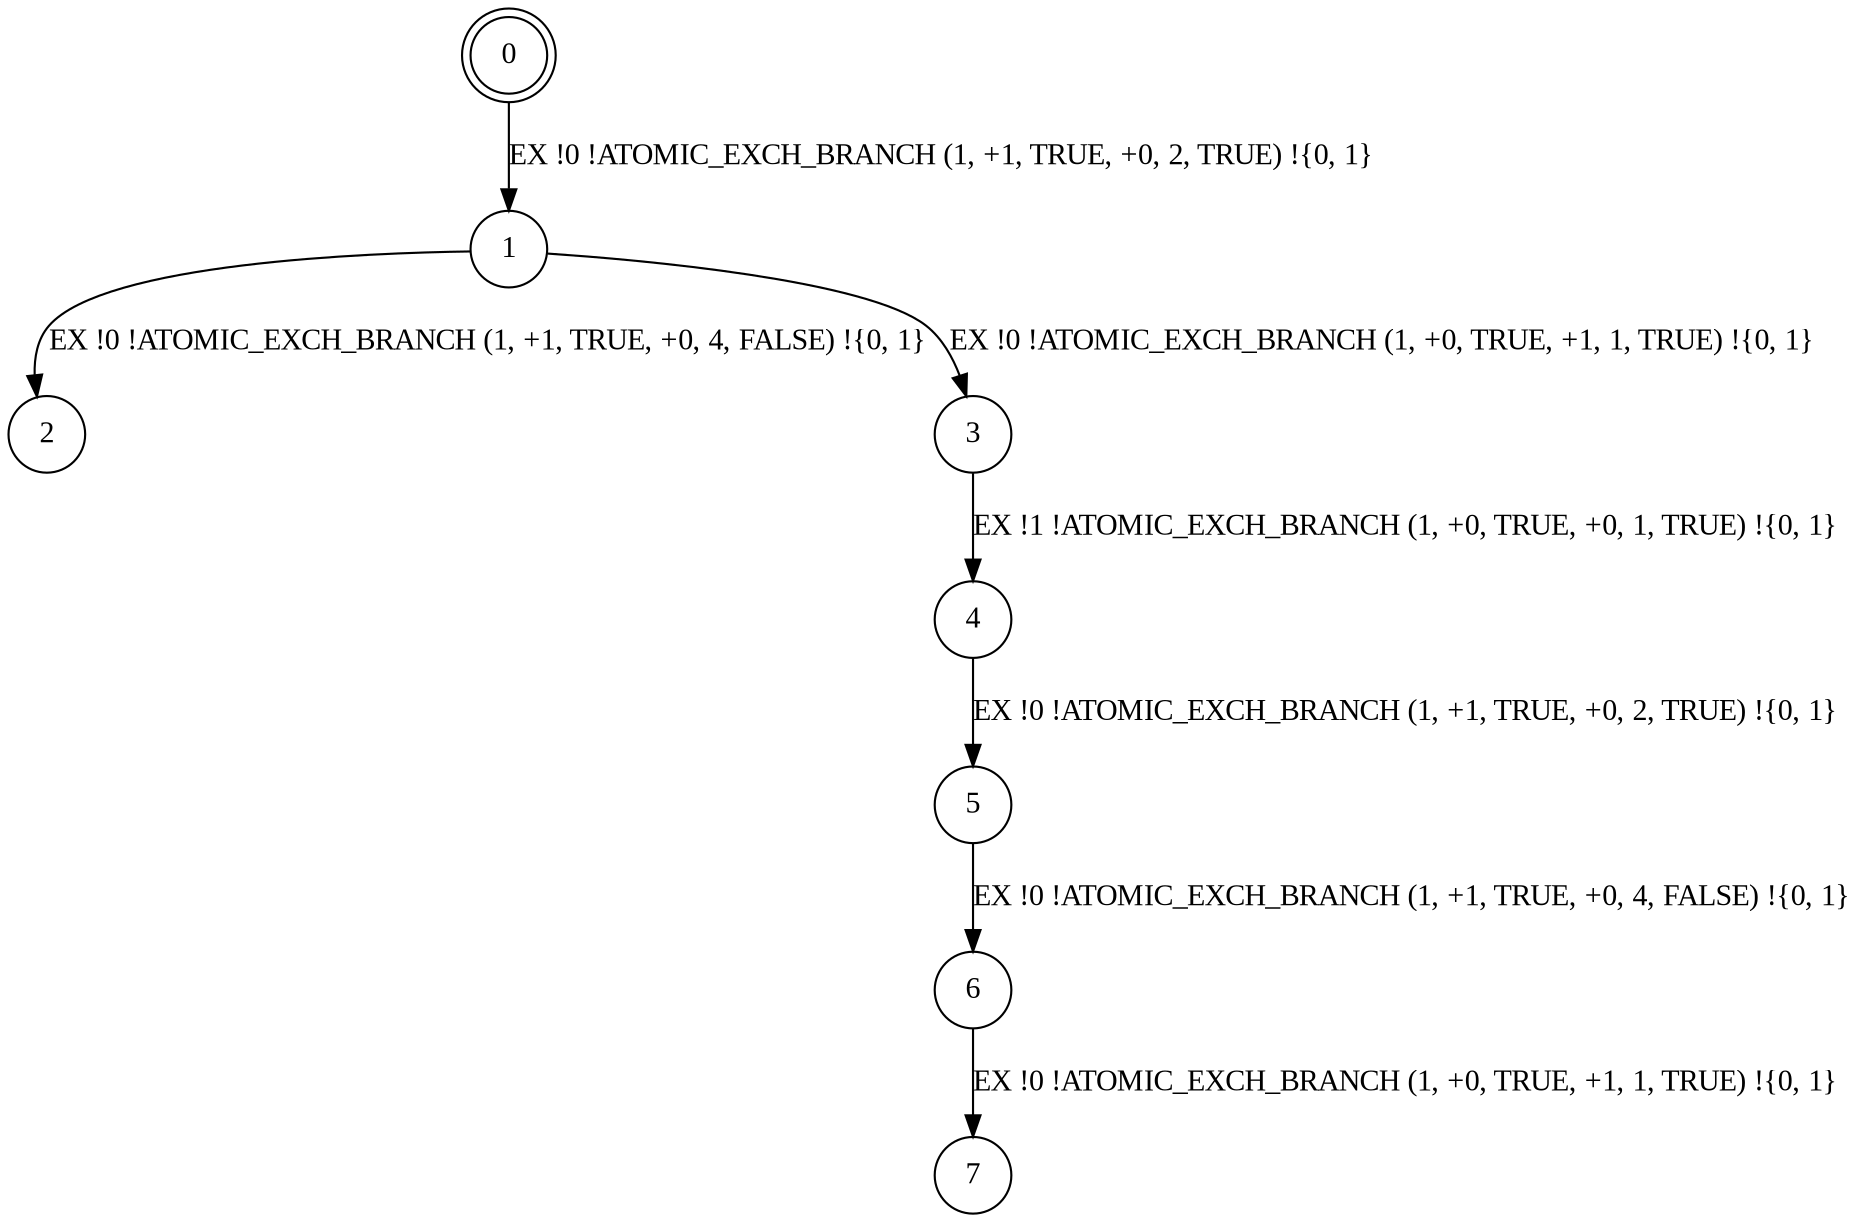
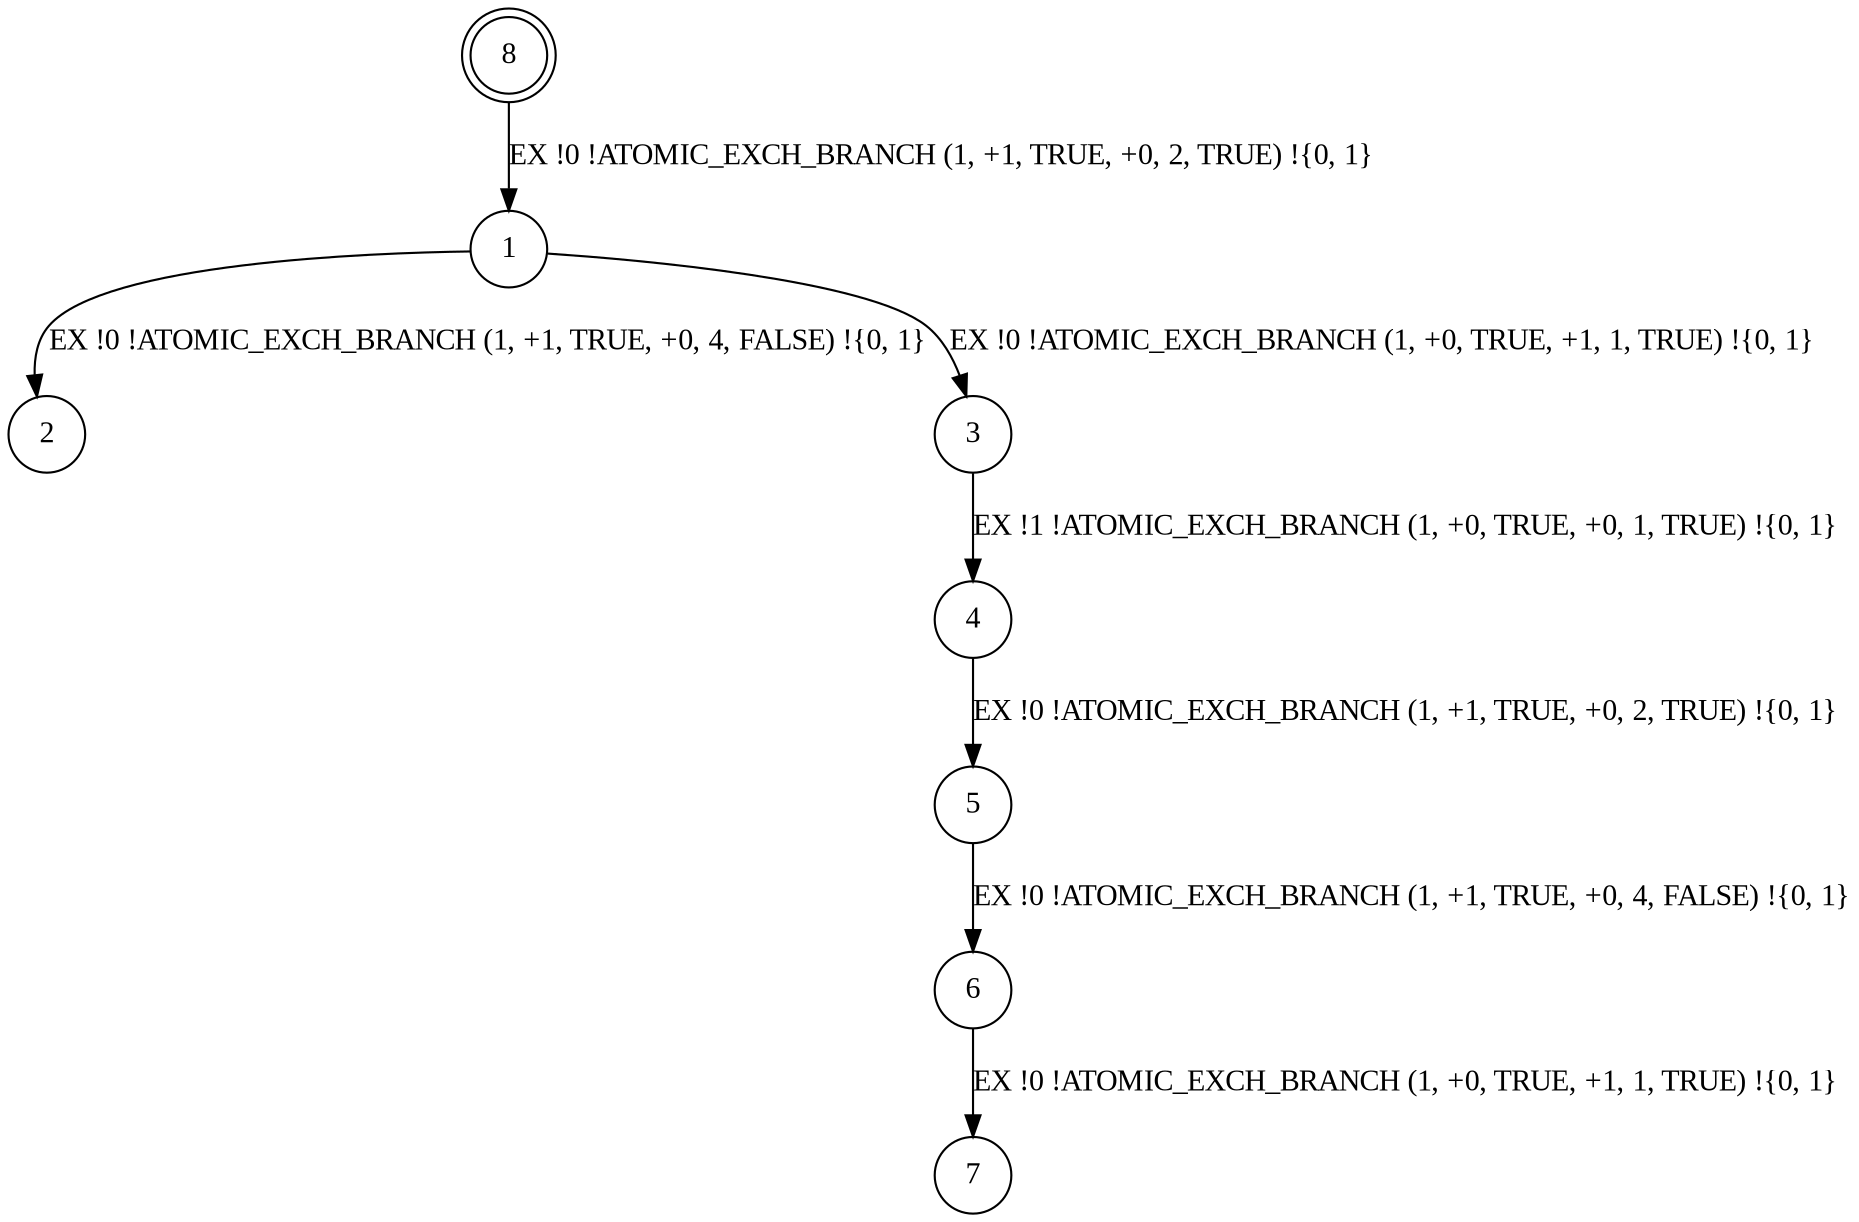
node "0": label "0" -> "8"
